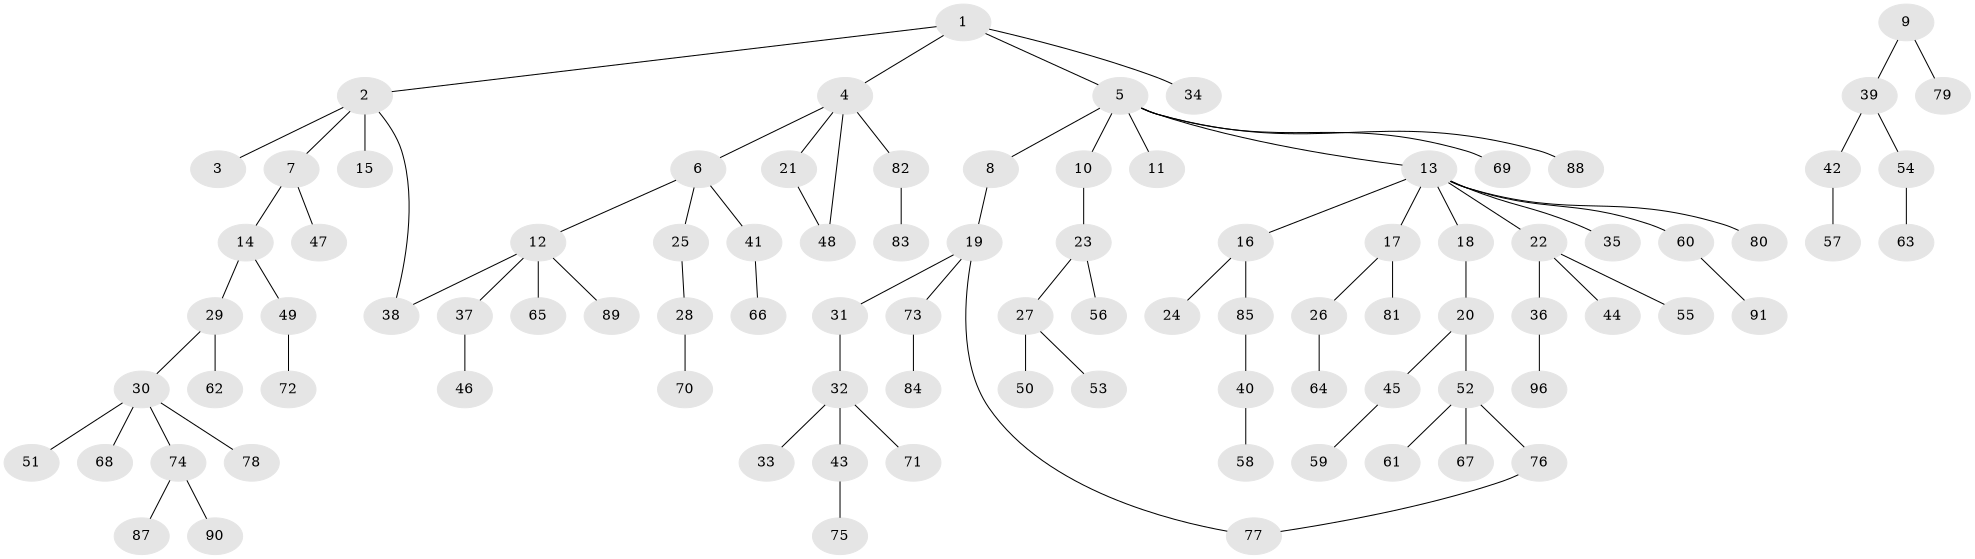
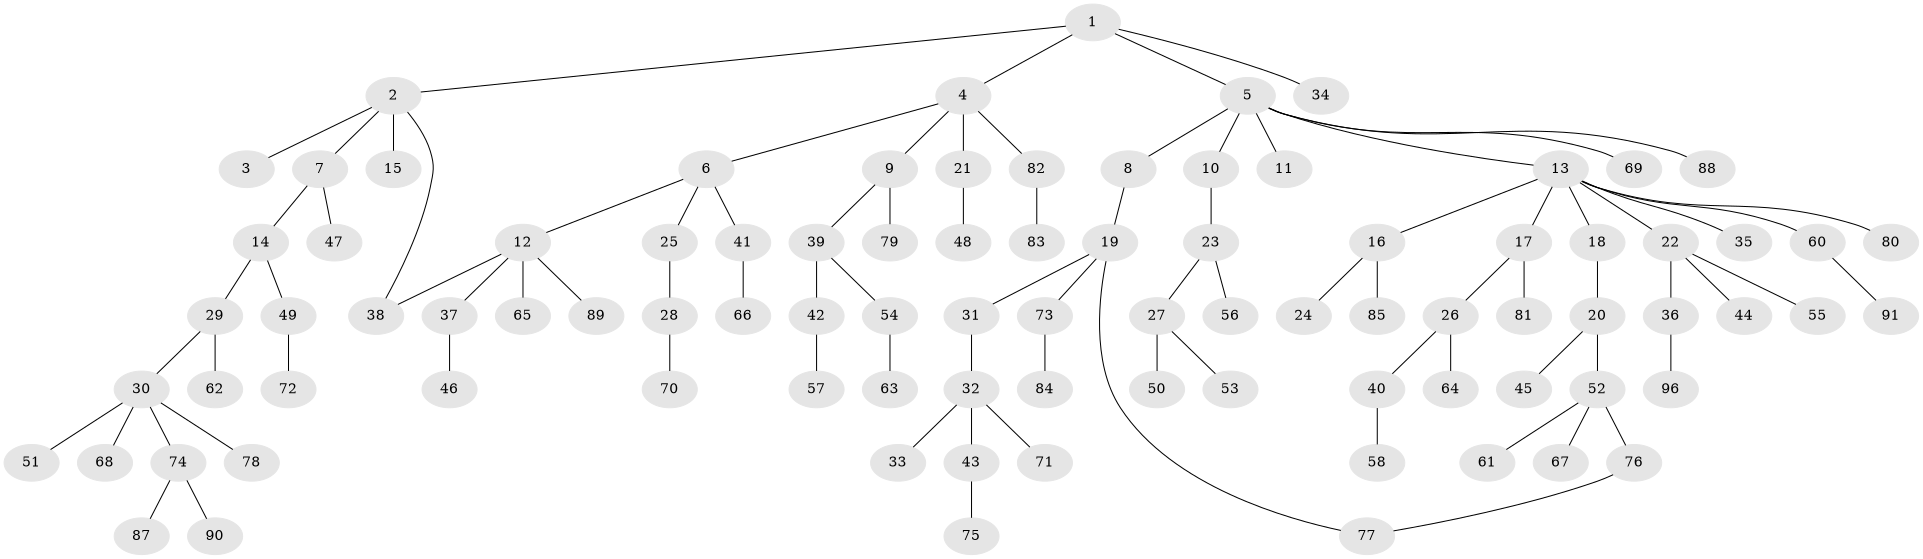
edge "4" -- "48": now "4" -- "9"
edge "85" -- "40": now "26" -- "40"
node "59": removed
